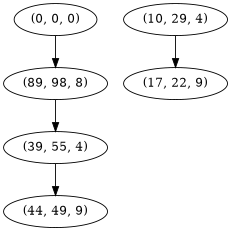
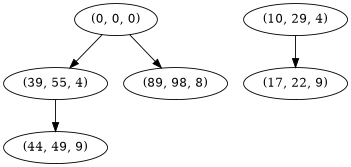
edge "(89, 98, 8)" -> "(39, 55, 4)": now "(0, 0, 0)" -> "(39, 55, 4)"
